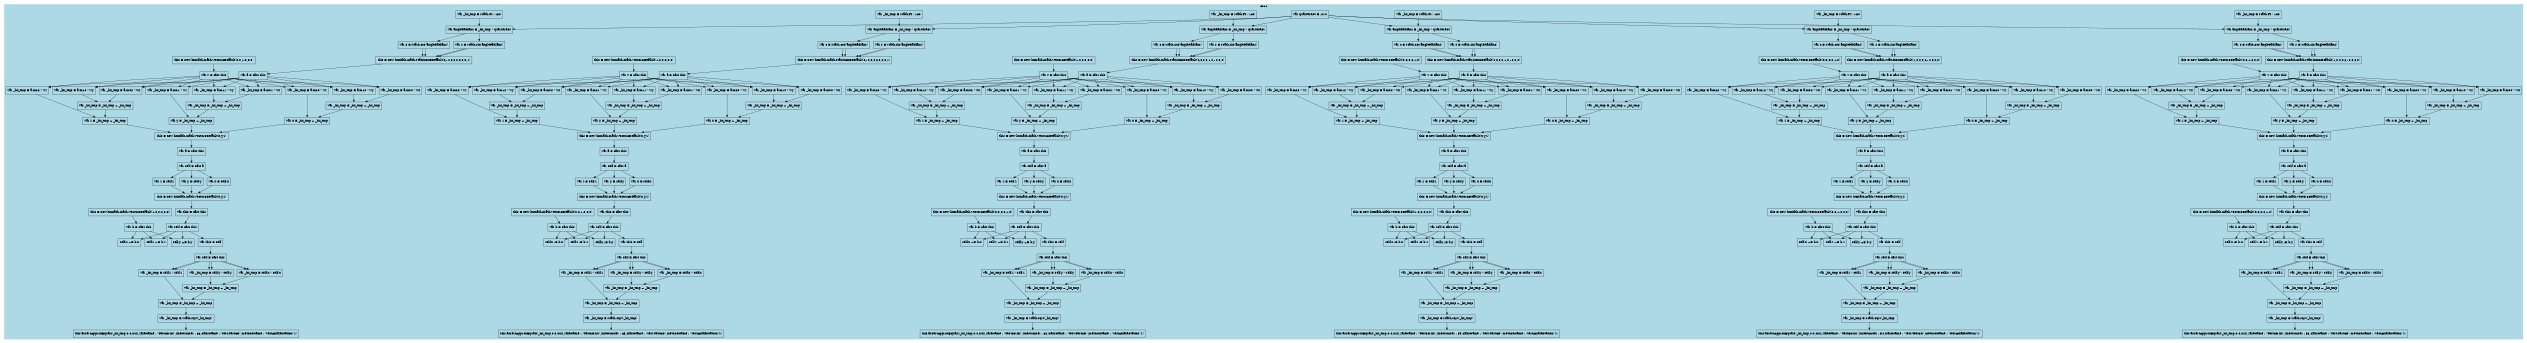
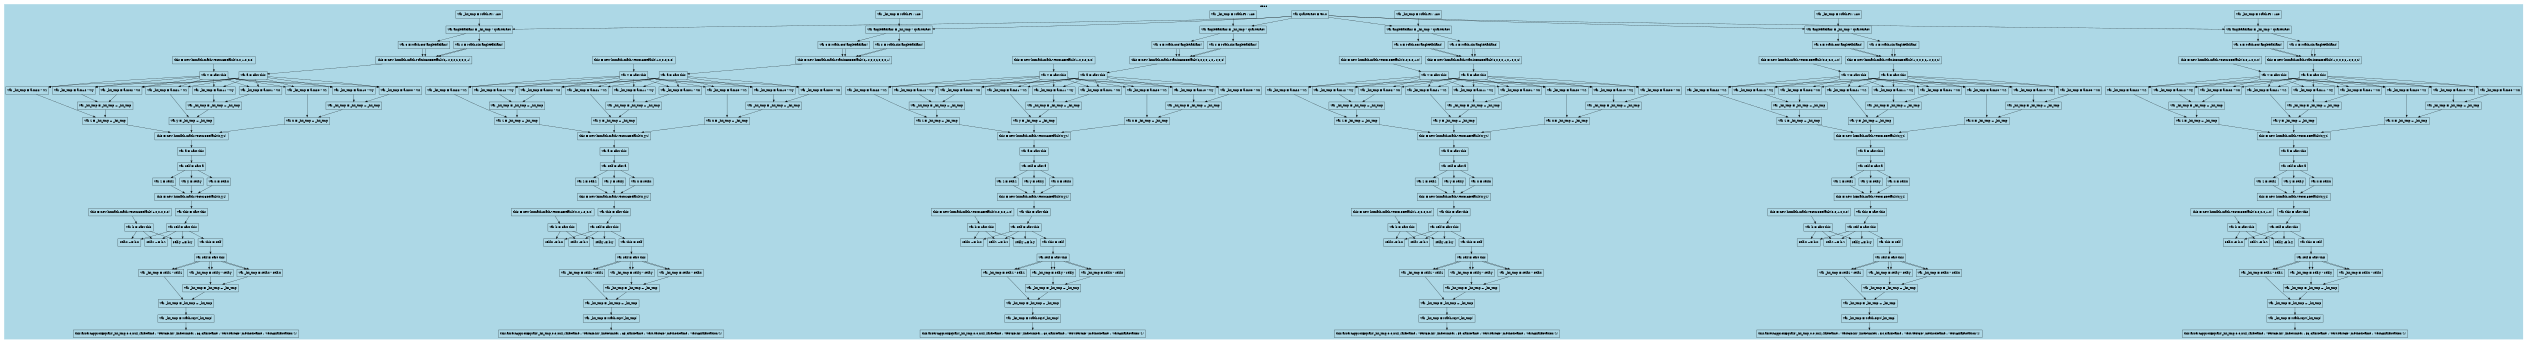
node "var quarterRot = 10.0": label "var quarterRot = 10.0" -> "var quarterRot = 90.0"
